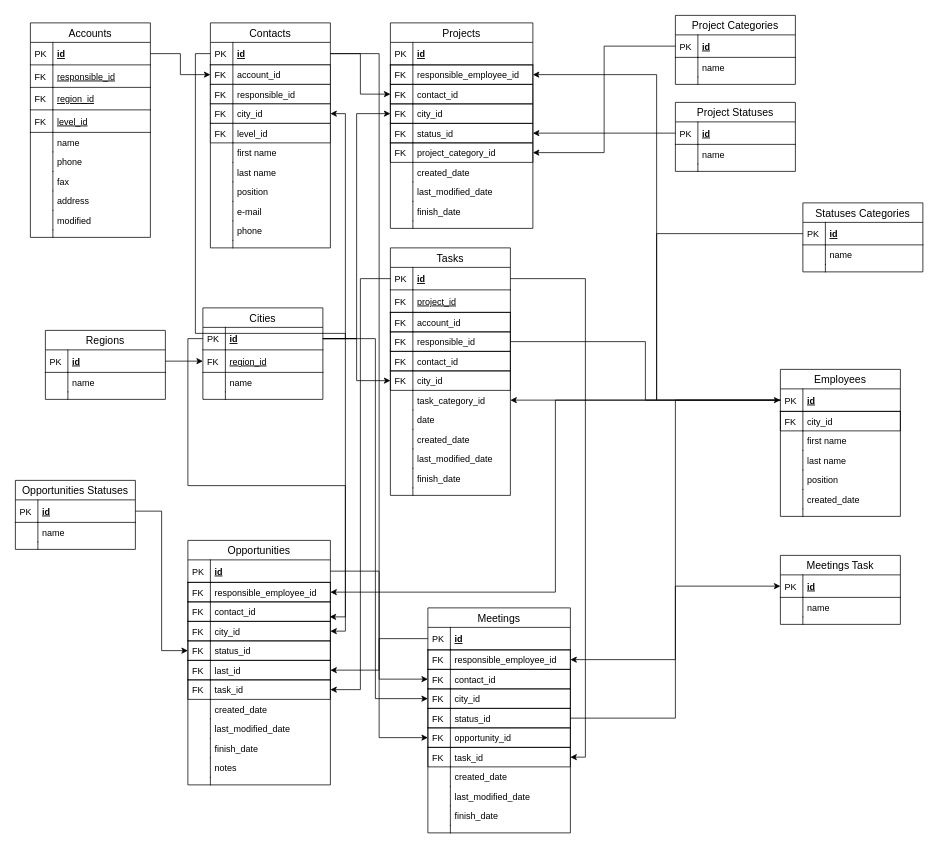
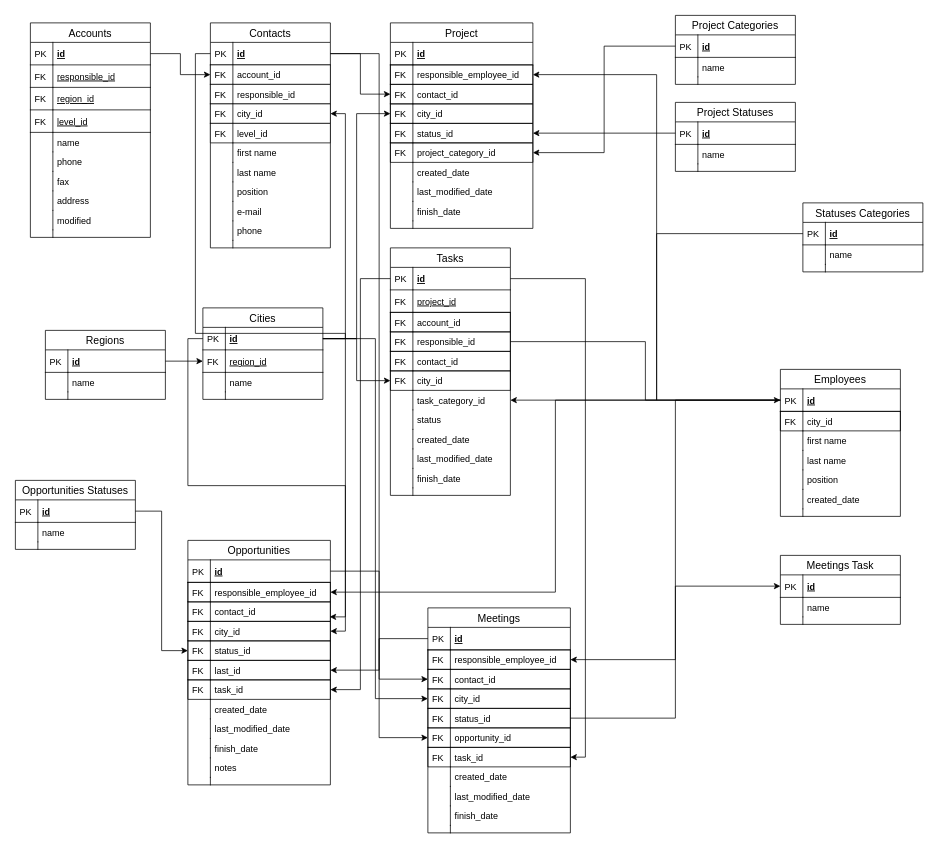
node "Projects": label "Projects" -> "Project"
node "date": label "date" -> "status"
